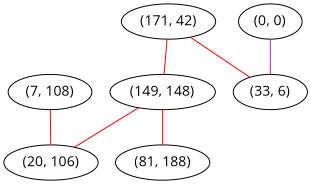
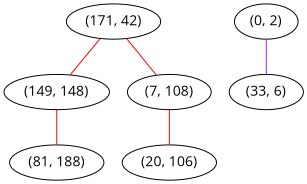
node "(0, 0)": label "(0, 0)" -> "(0, 2)"
edge "(171, 42)" -- "(33, 6)": now "(171, 42)" -- "(7, 108)"
edge "(149, 148)" -- "(20, 106)": removed
